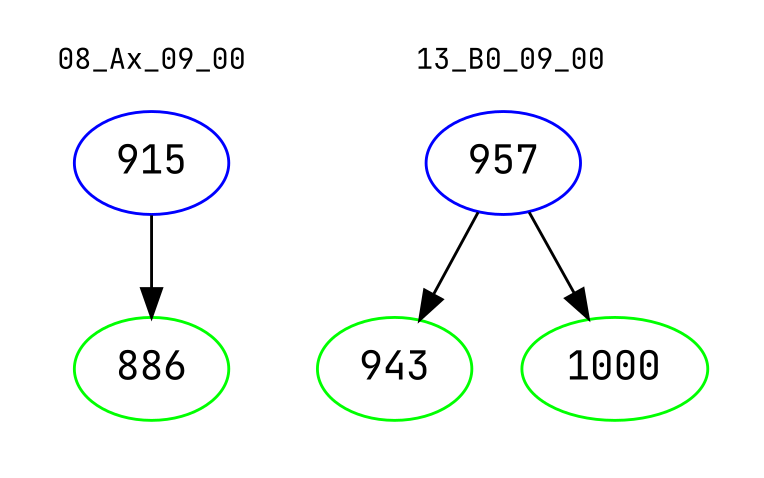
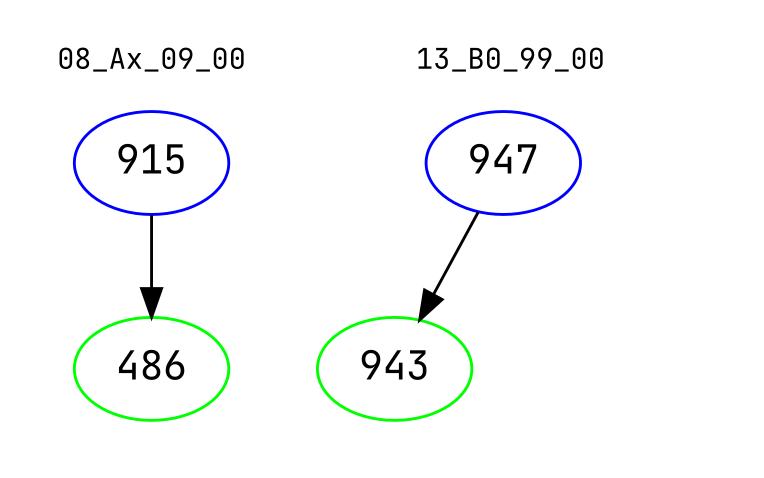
cluster "13_B0_09_00": label "13_B0_09_00" -> "13_B0_99_00"
node "957": label "957" -> "947"
node "886": label "886" -> "486"
node "1000": removed
